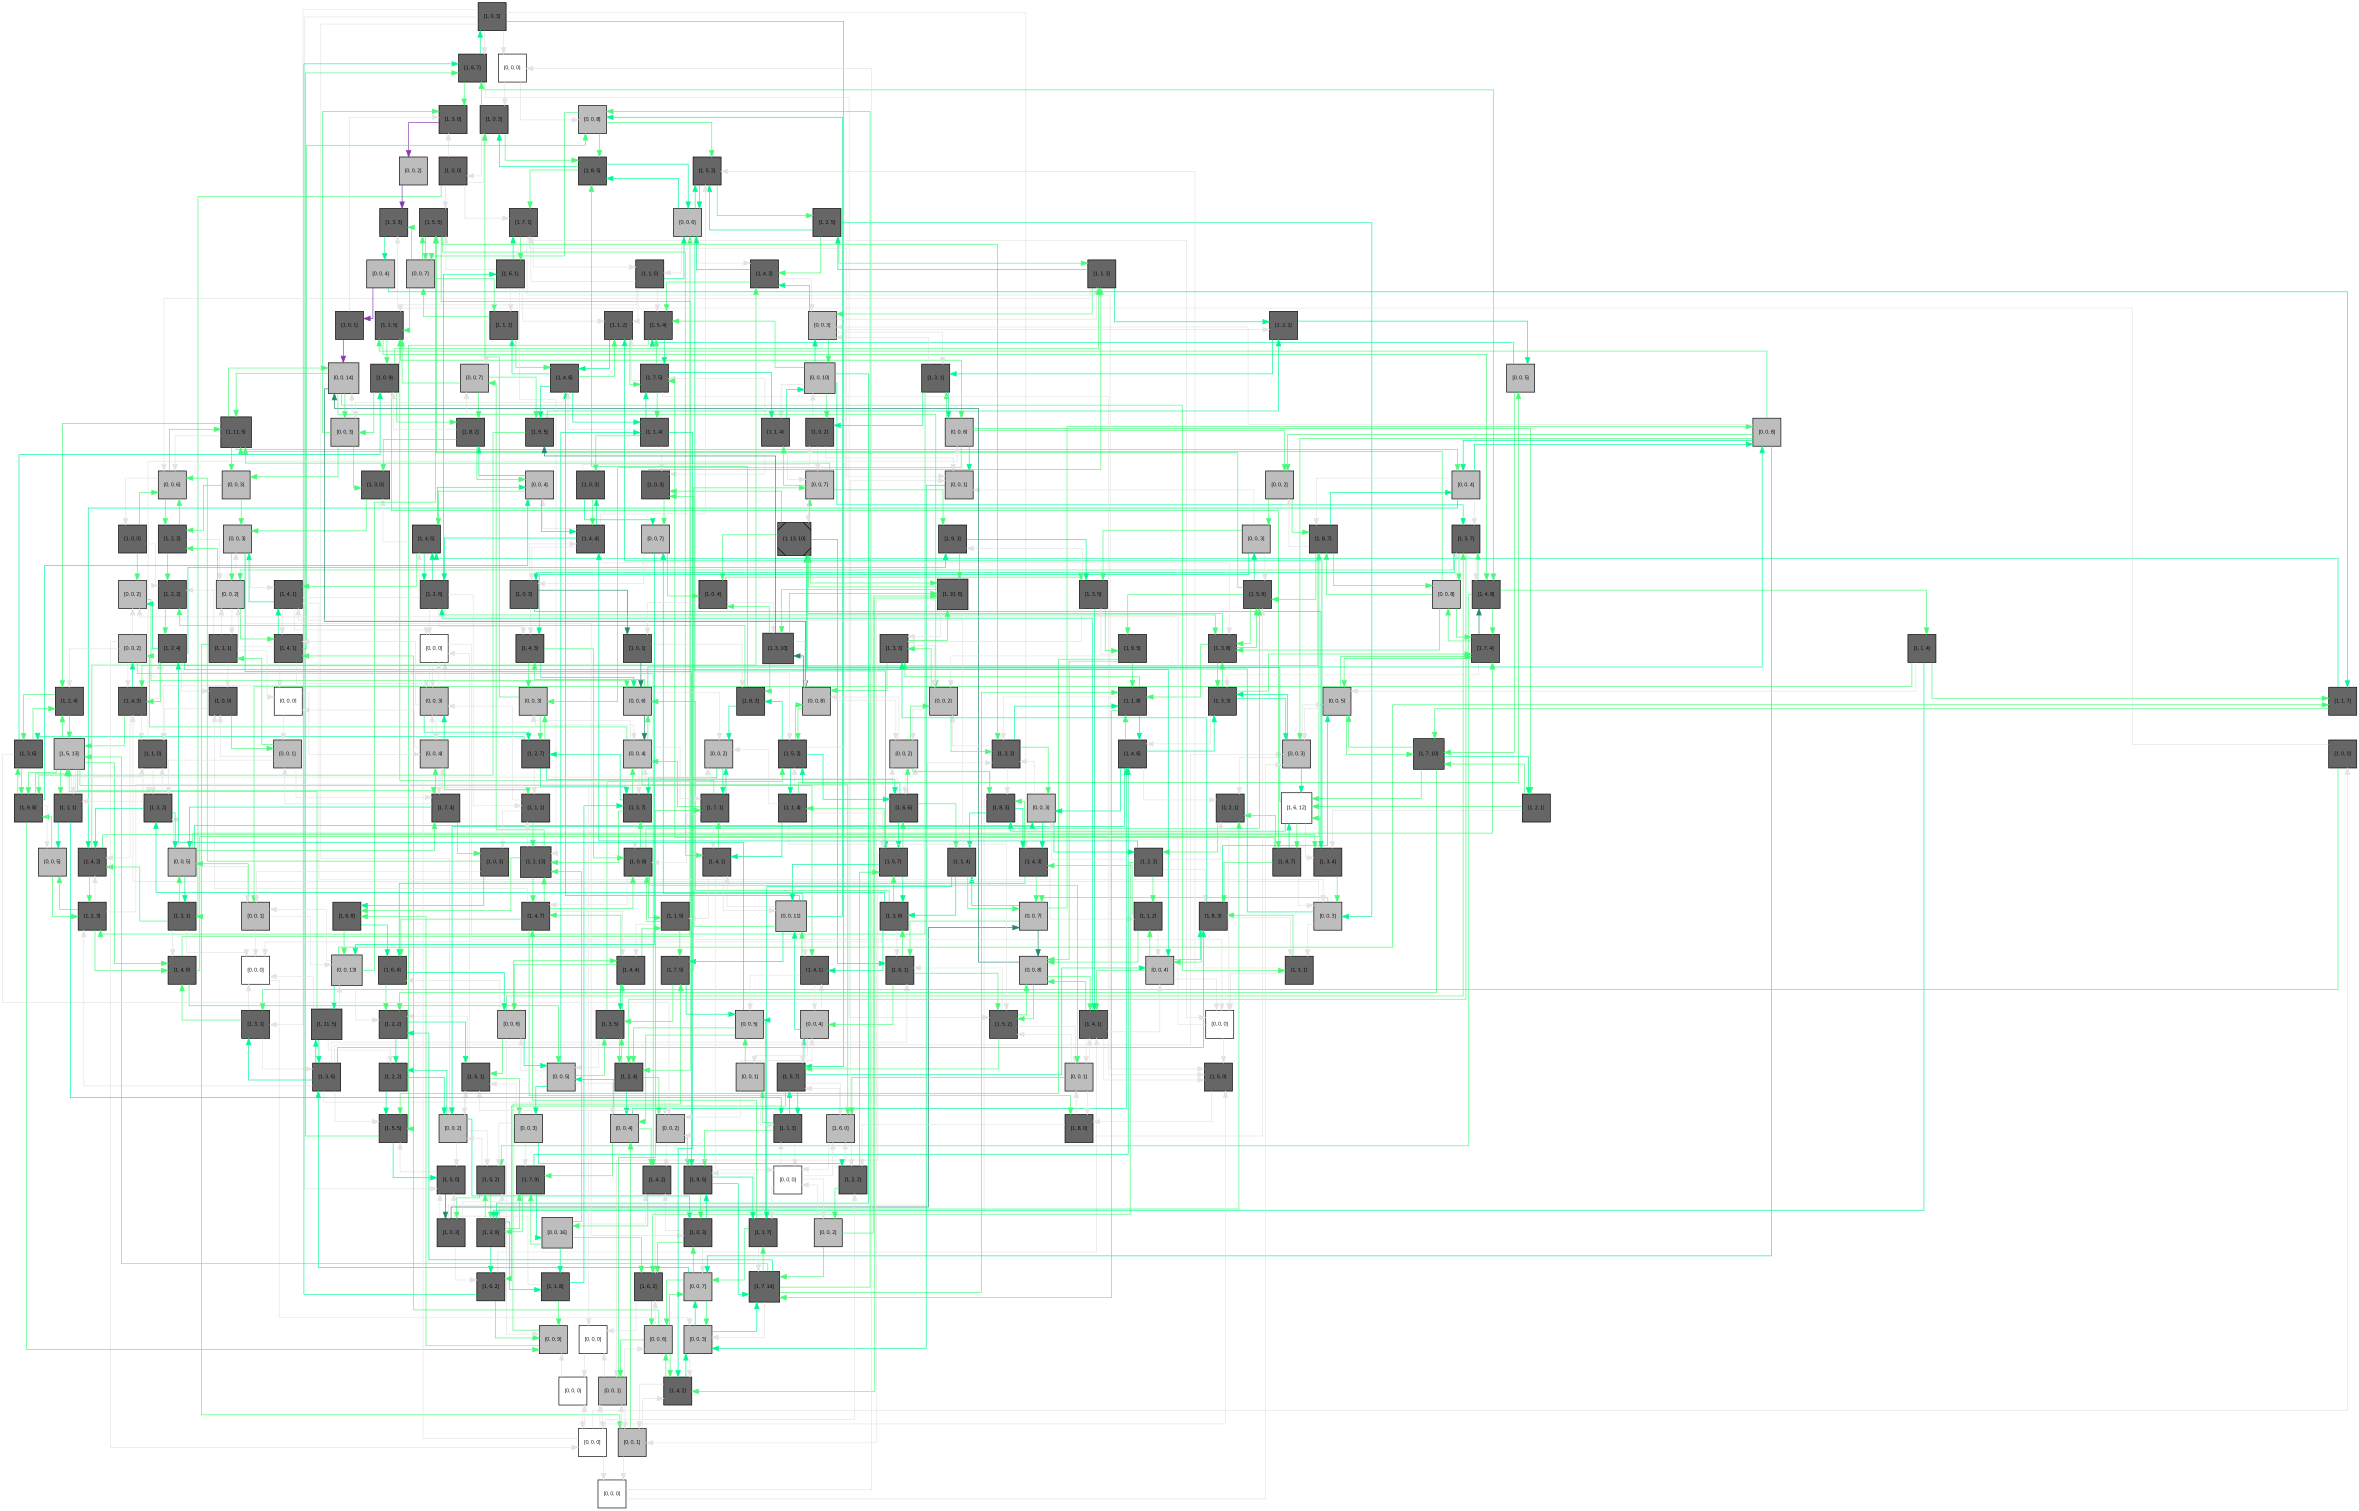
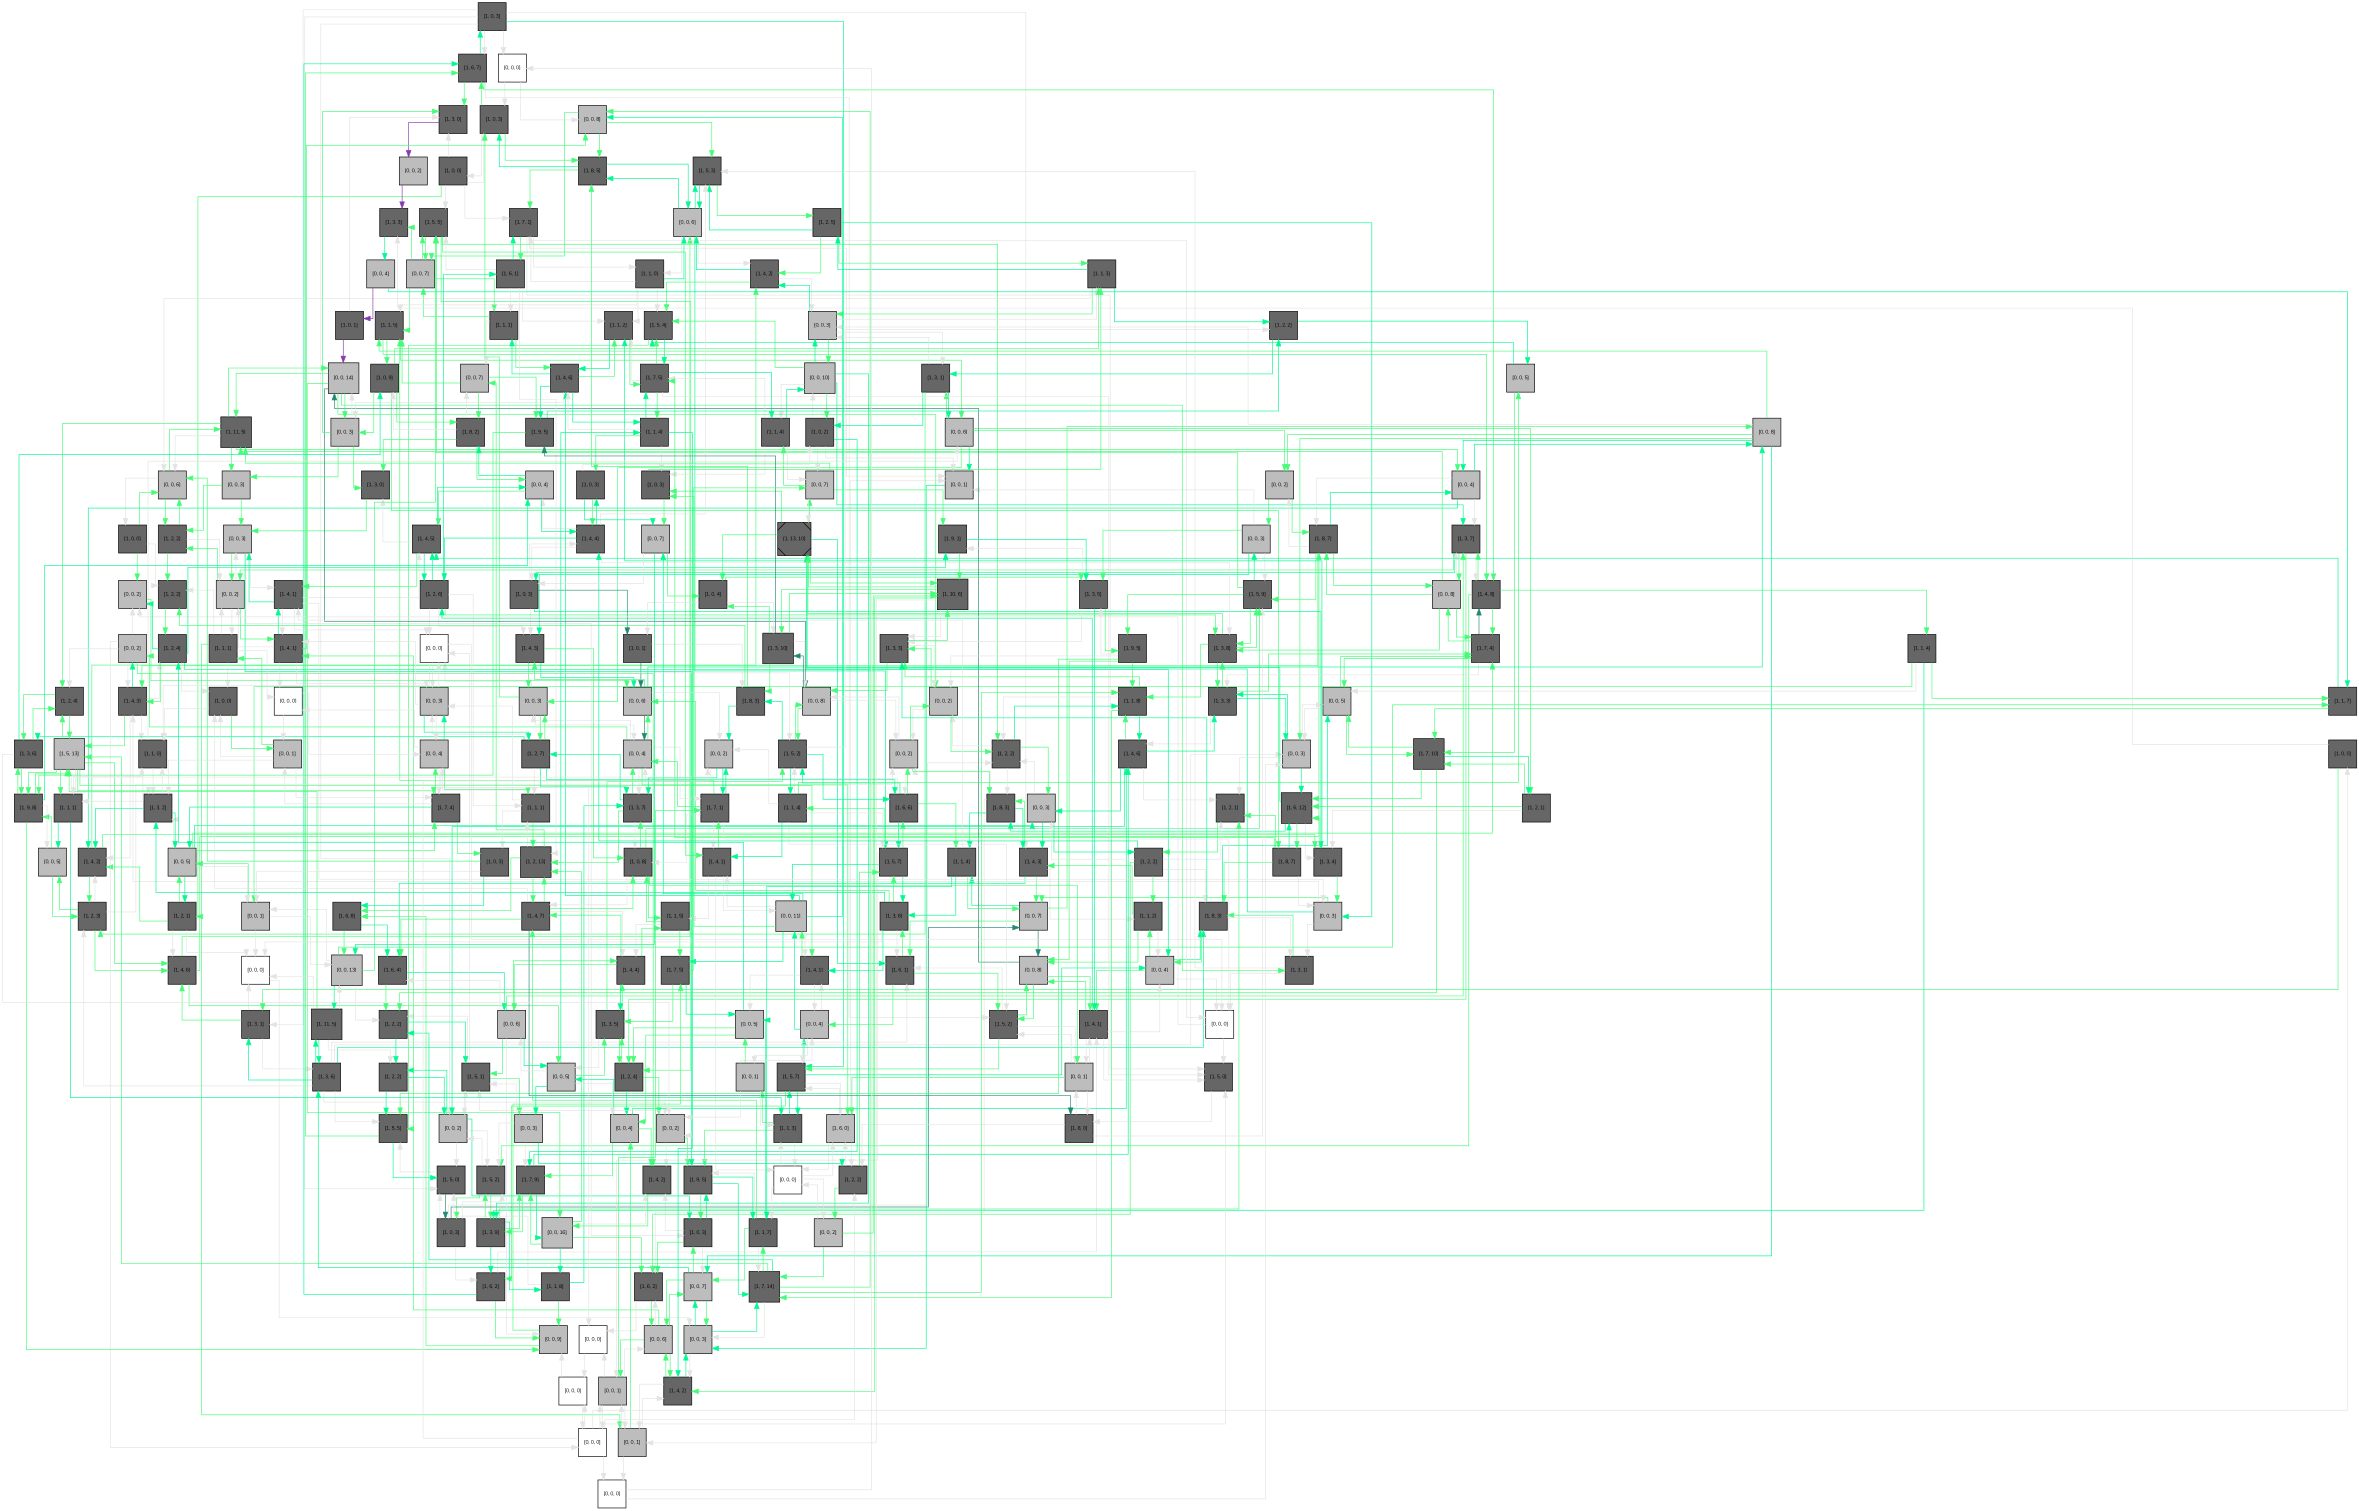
edge "[1, 0, 2]" -> "[1, 7, 9]": added
node "[1, 6, 12]": fillcolor #ffffff -> #666666
edge "[1, 4, 7]" -> "[1, 8, 0]": color #46fb78 -> #248773
edge "[0, 0, 14]" -> "[0, 0, 16]": added
